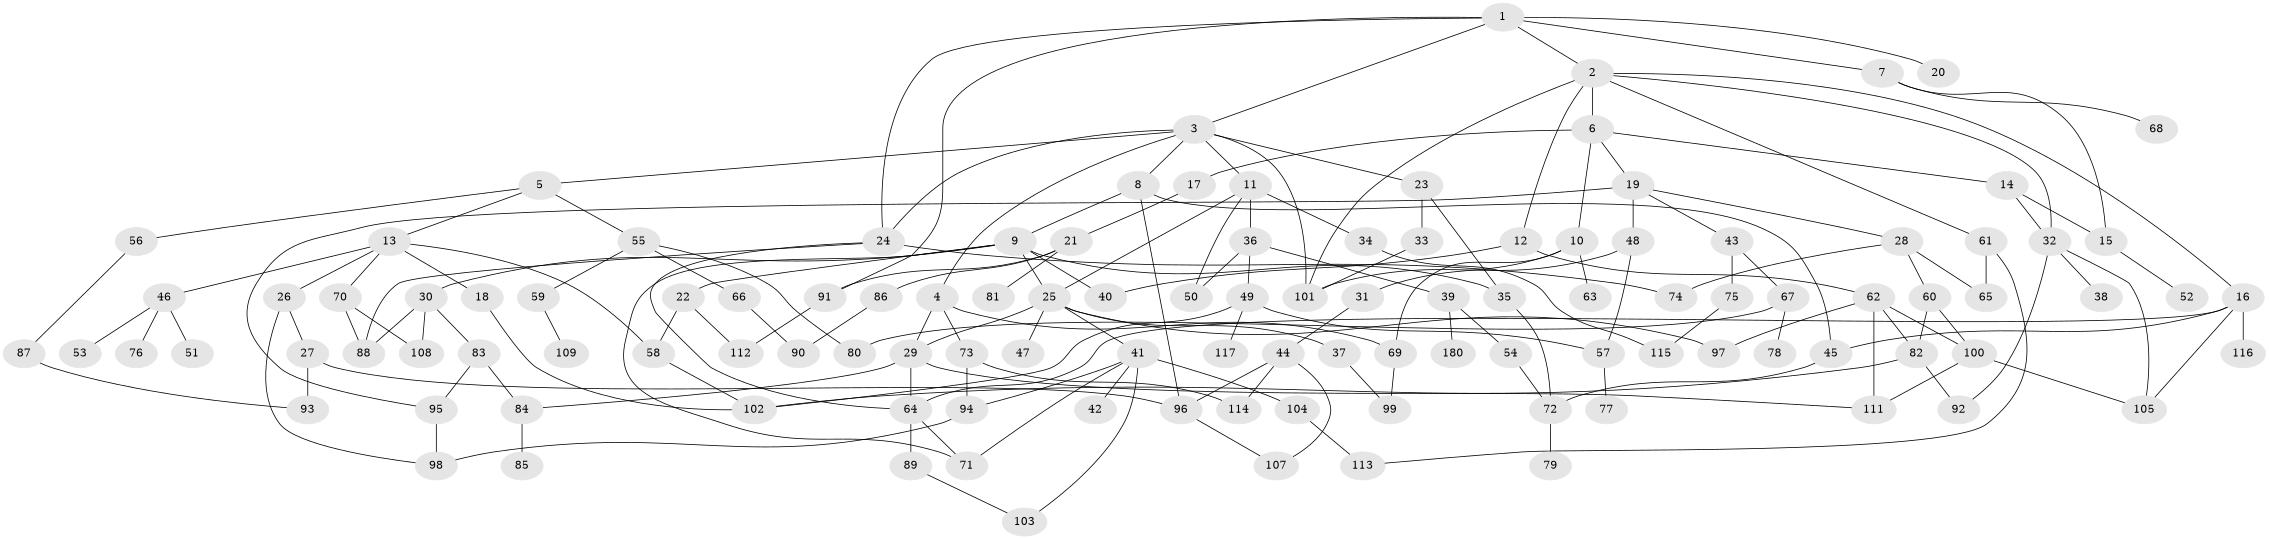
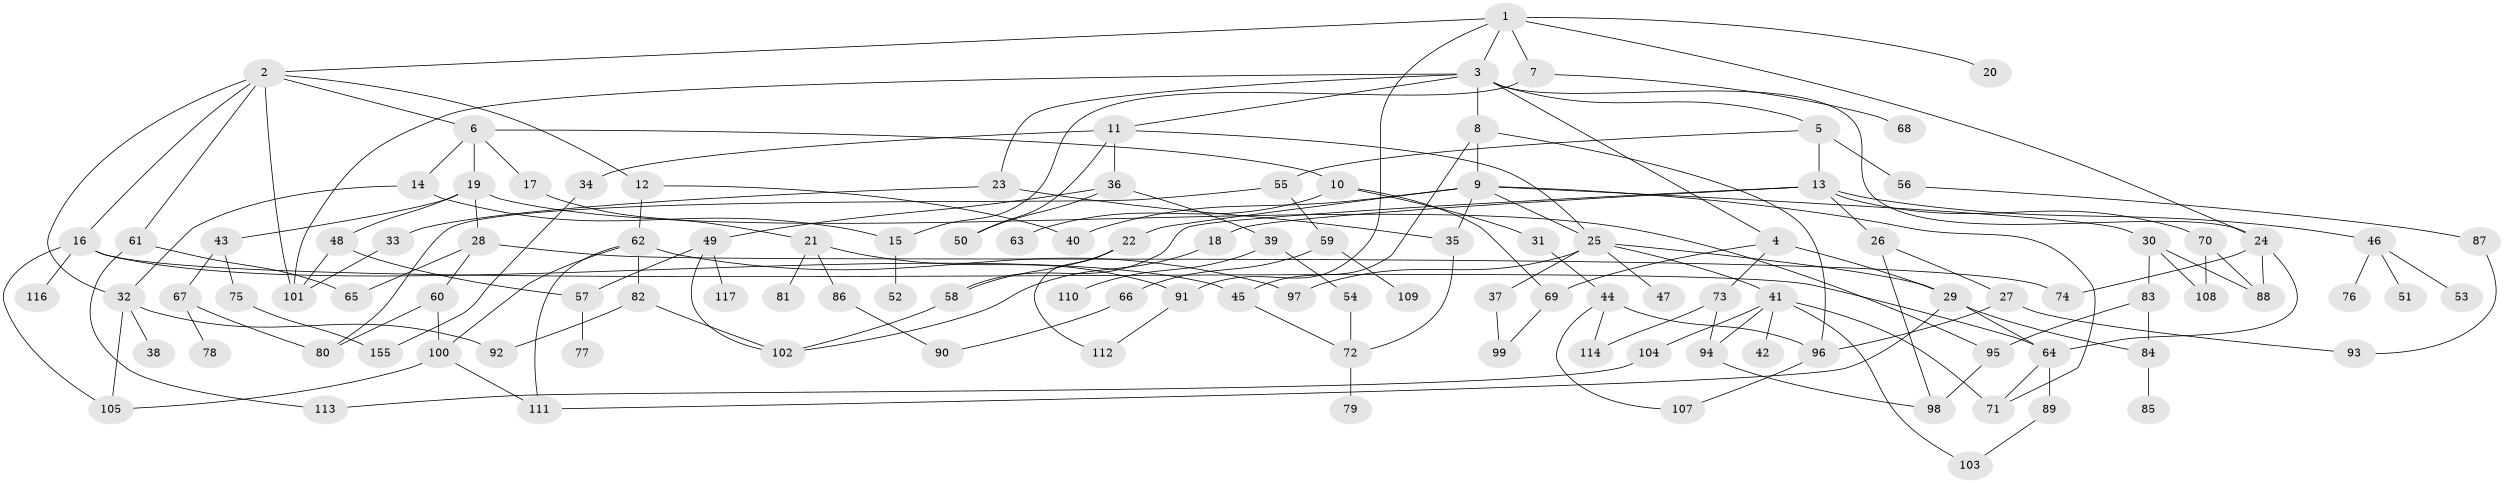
edge "55" -- "66": now "59" -- "66"
edge "60" -- "82": now "60" -- "80"
node "180": label "180" -> "110"
node "115": label "115" -> "155"
